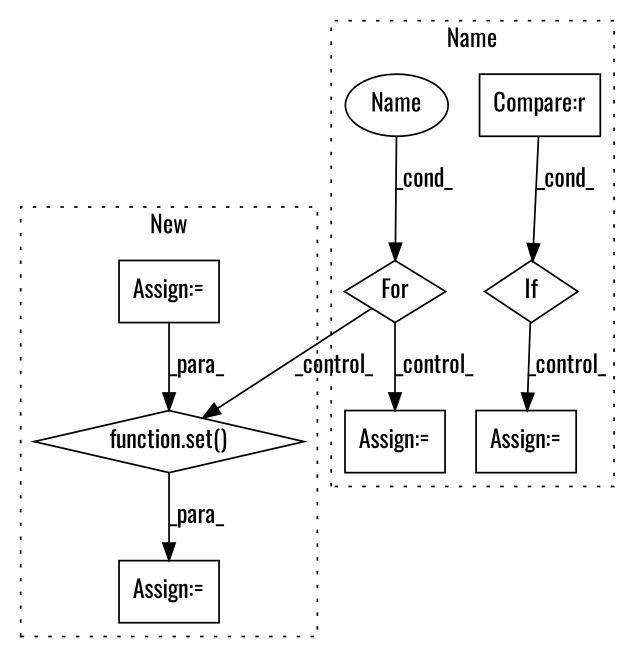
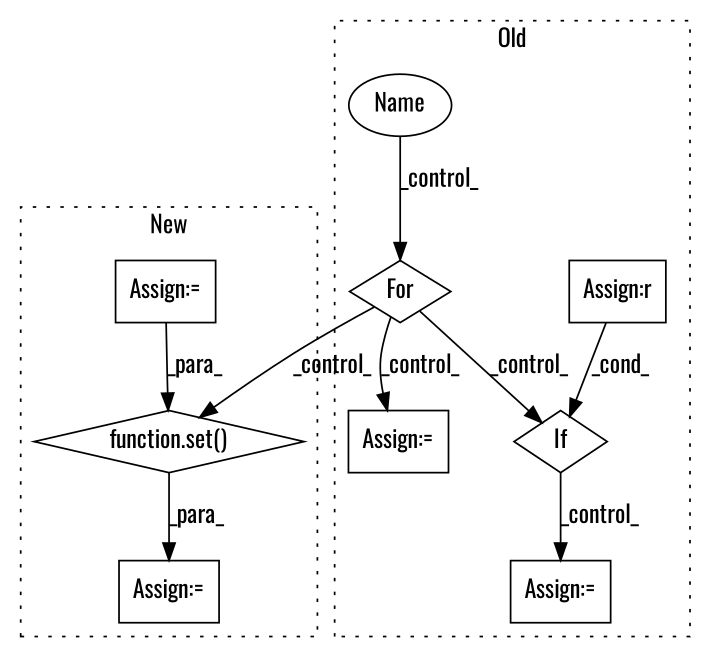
cluster "Name": label "Name" -> "Old"
node "Compare:r": label "Compare:r" -> "Assign:r"
edge "Name" -> "For": label "_cond_" -> "_control_"
edge "For" -> "If": added, label "_control_"
